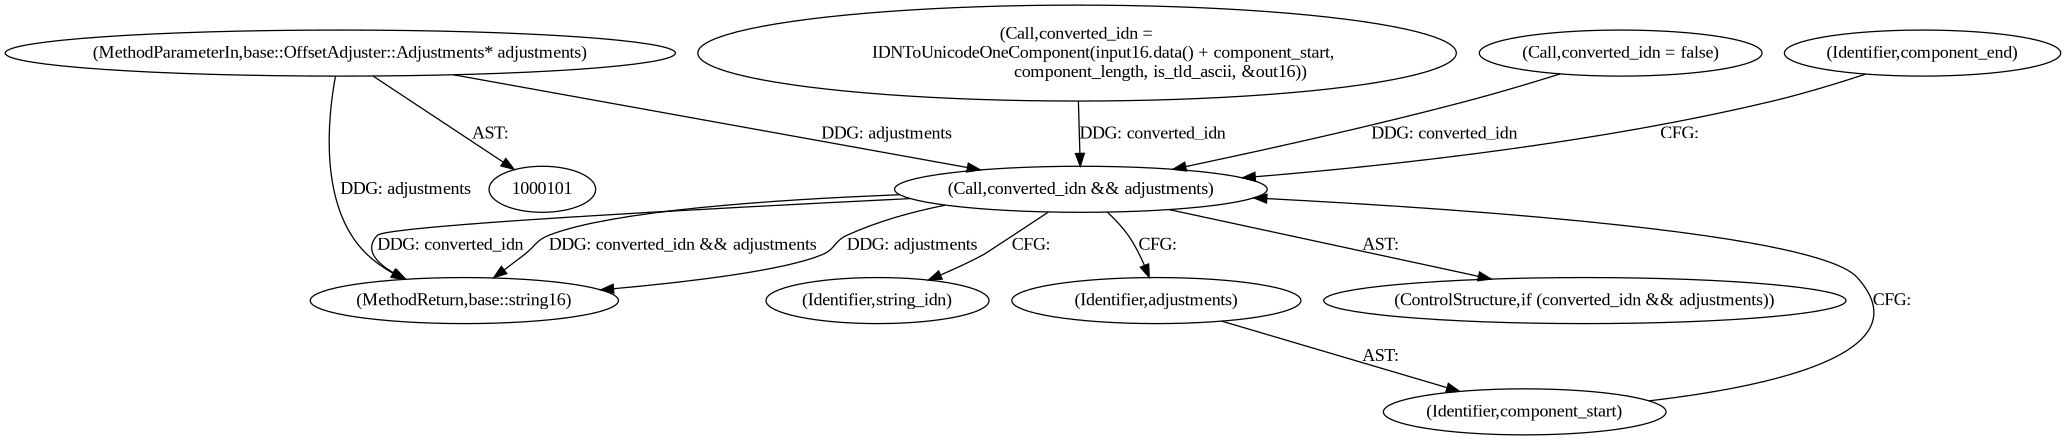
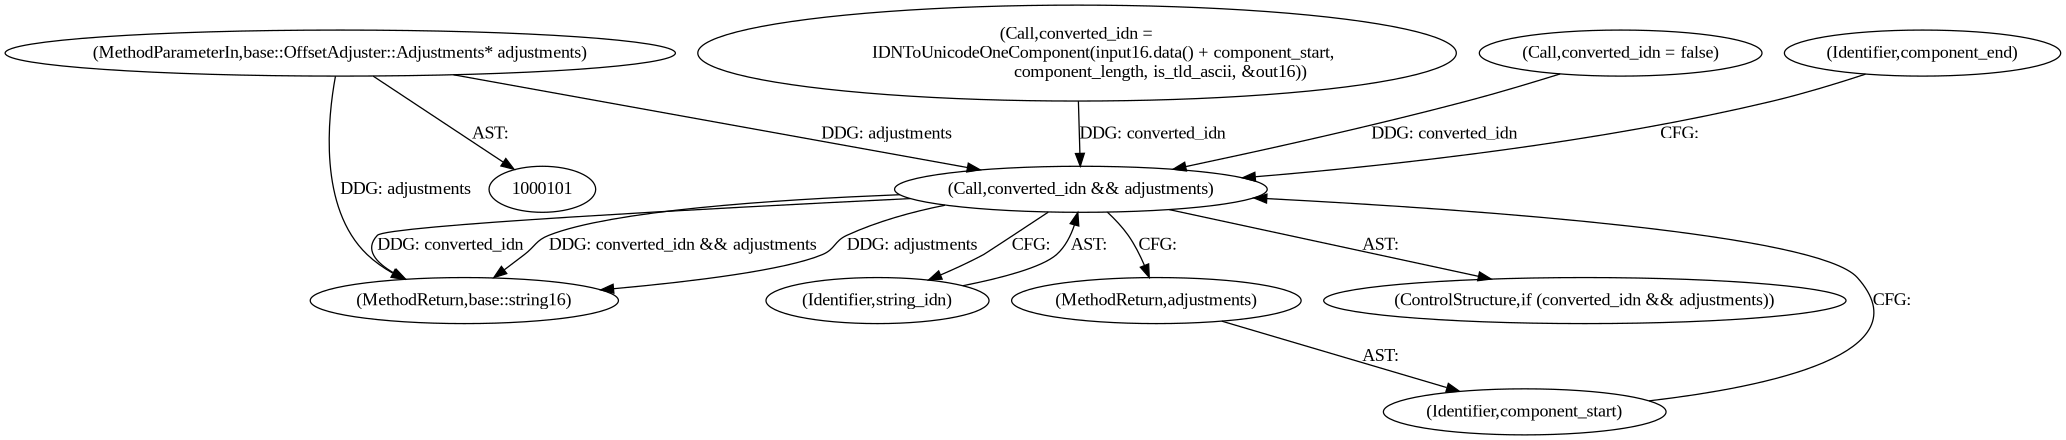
edge "(Identifier,string_idn)" -> "(Call,converted_idn && adjustments)": added, label "AST:"
node "(Identifier,adjustments)": label "(Identifier,adjustments)" -> "(MethodReturn,adjustments)"
